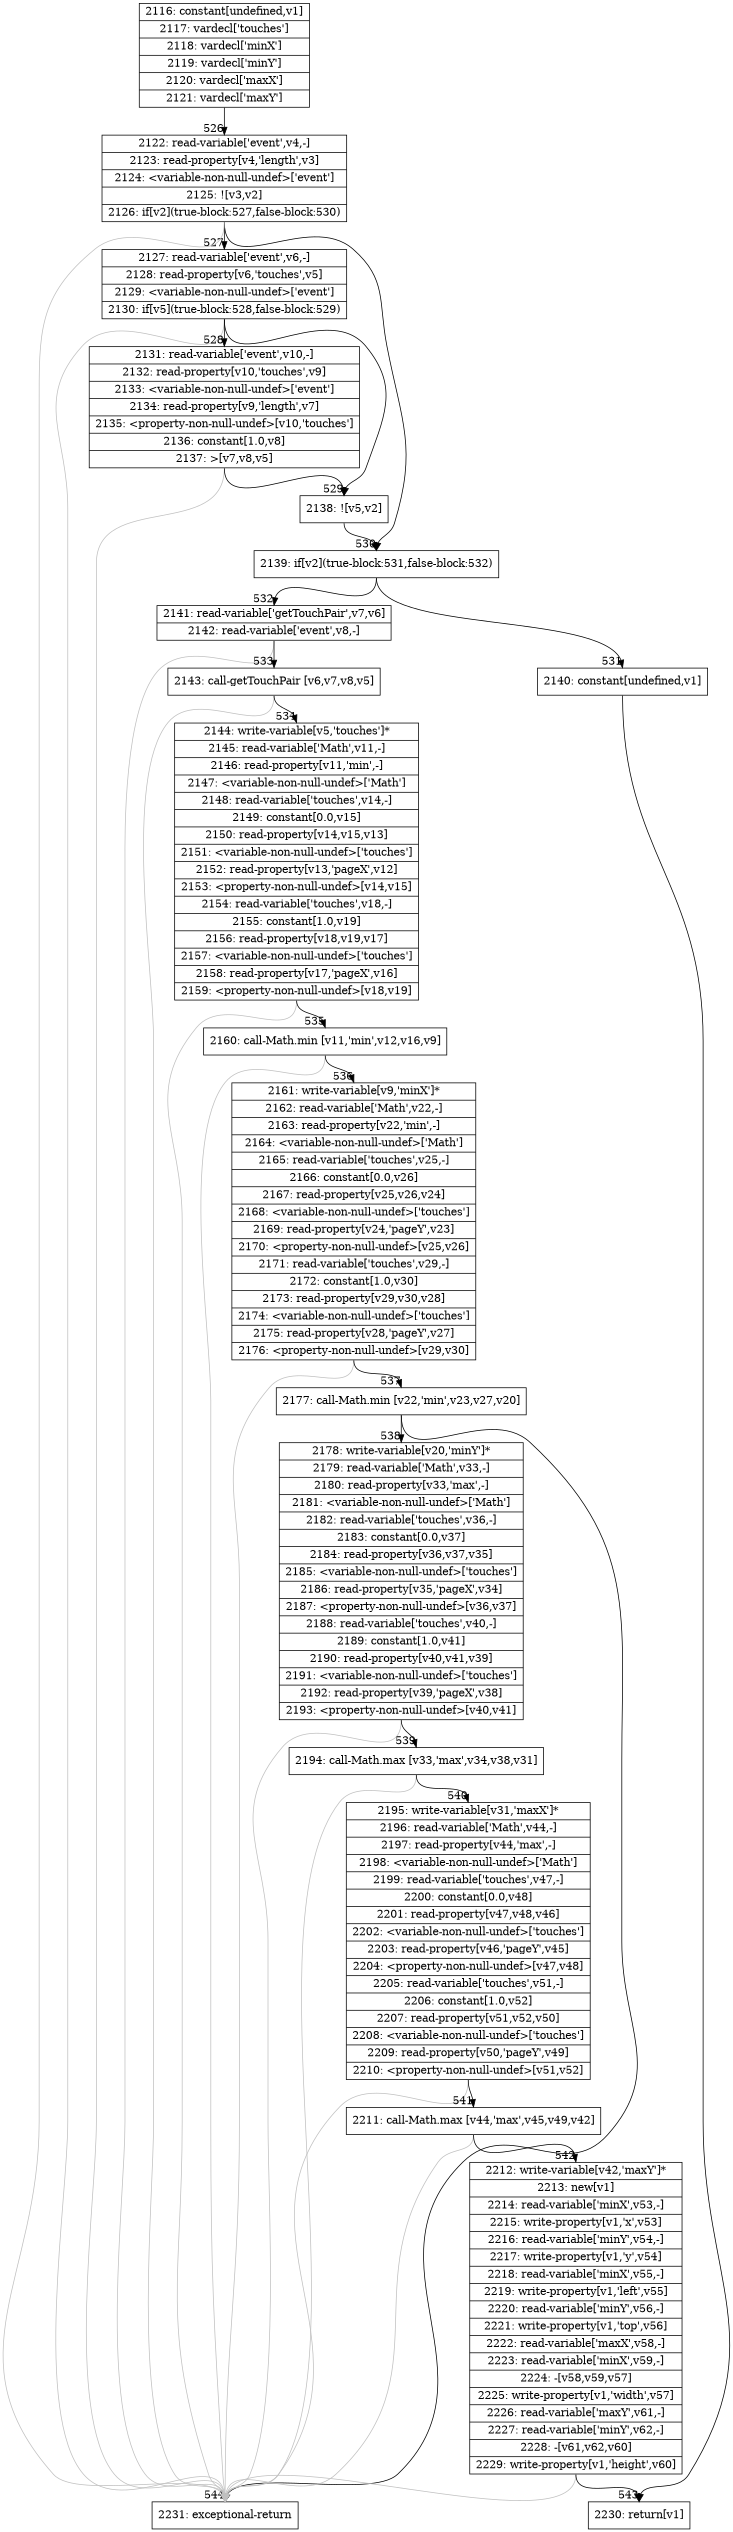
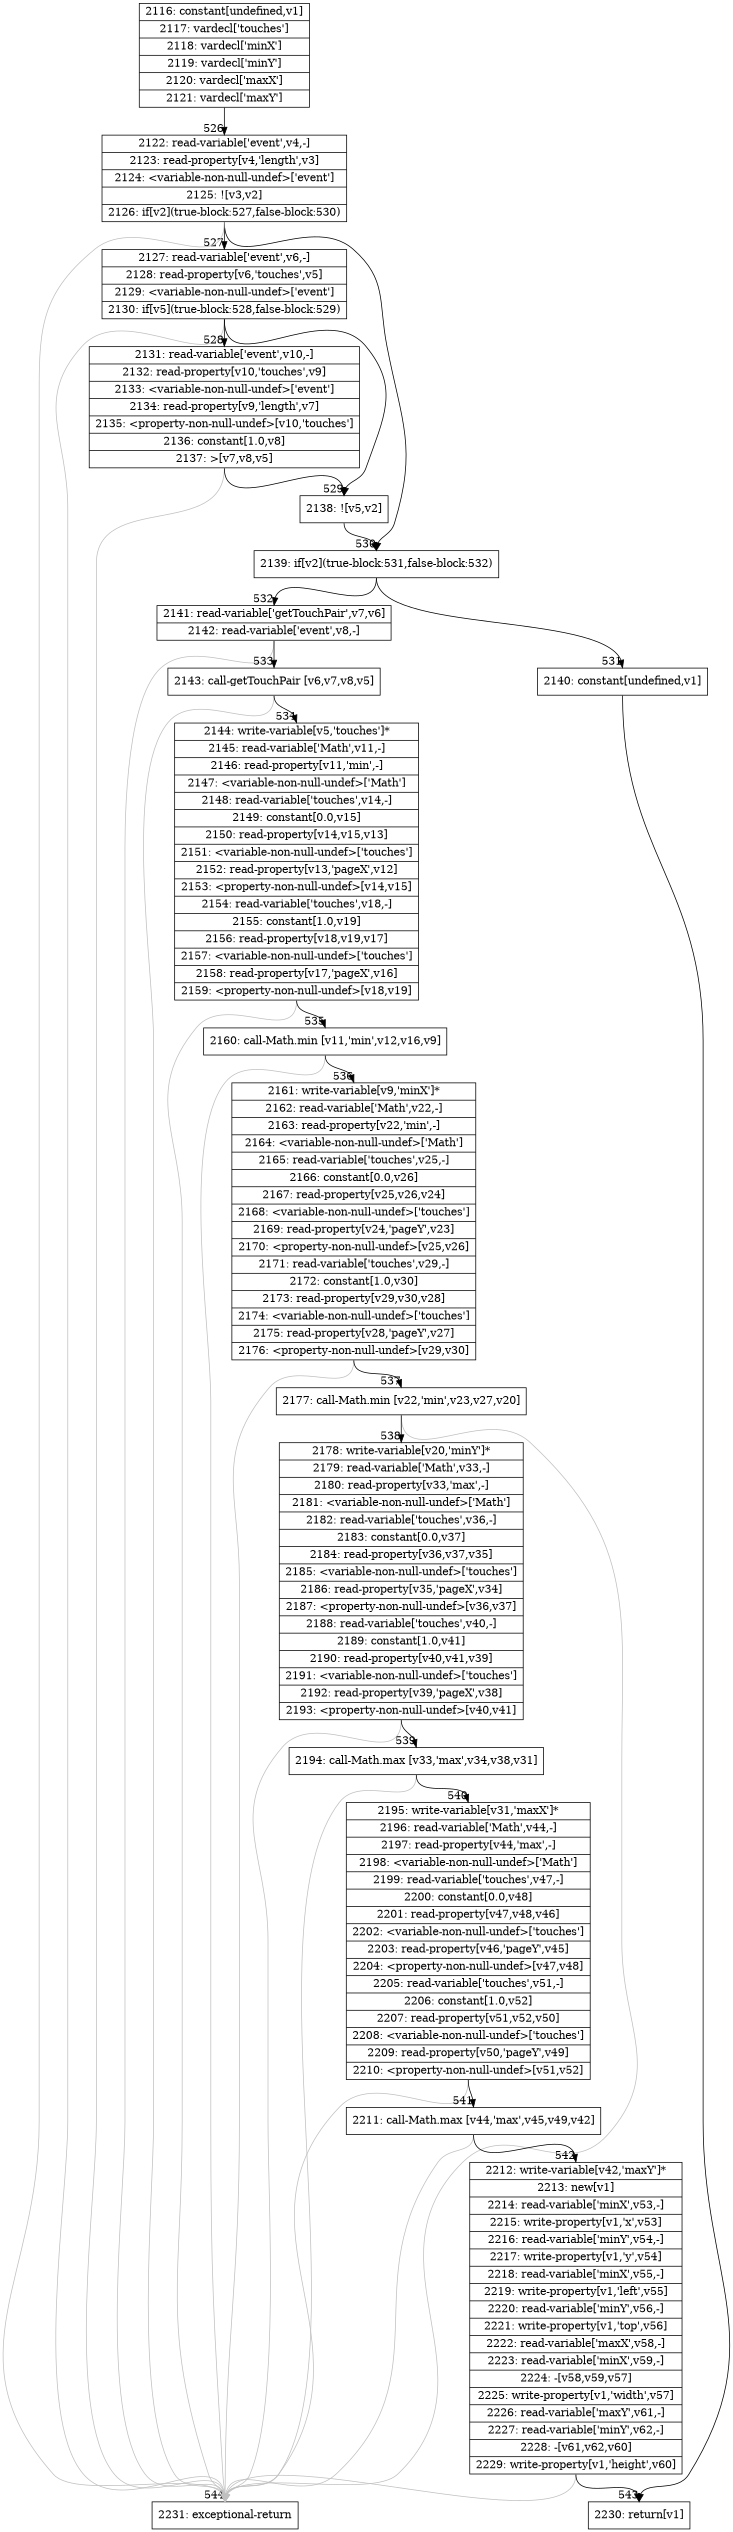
edge "2177: call-Math.min [v22,'min',v23,v27,v20]" -> "2231: exceptional-return": color black -> gray
